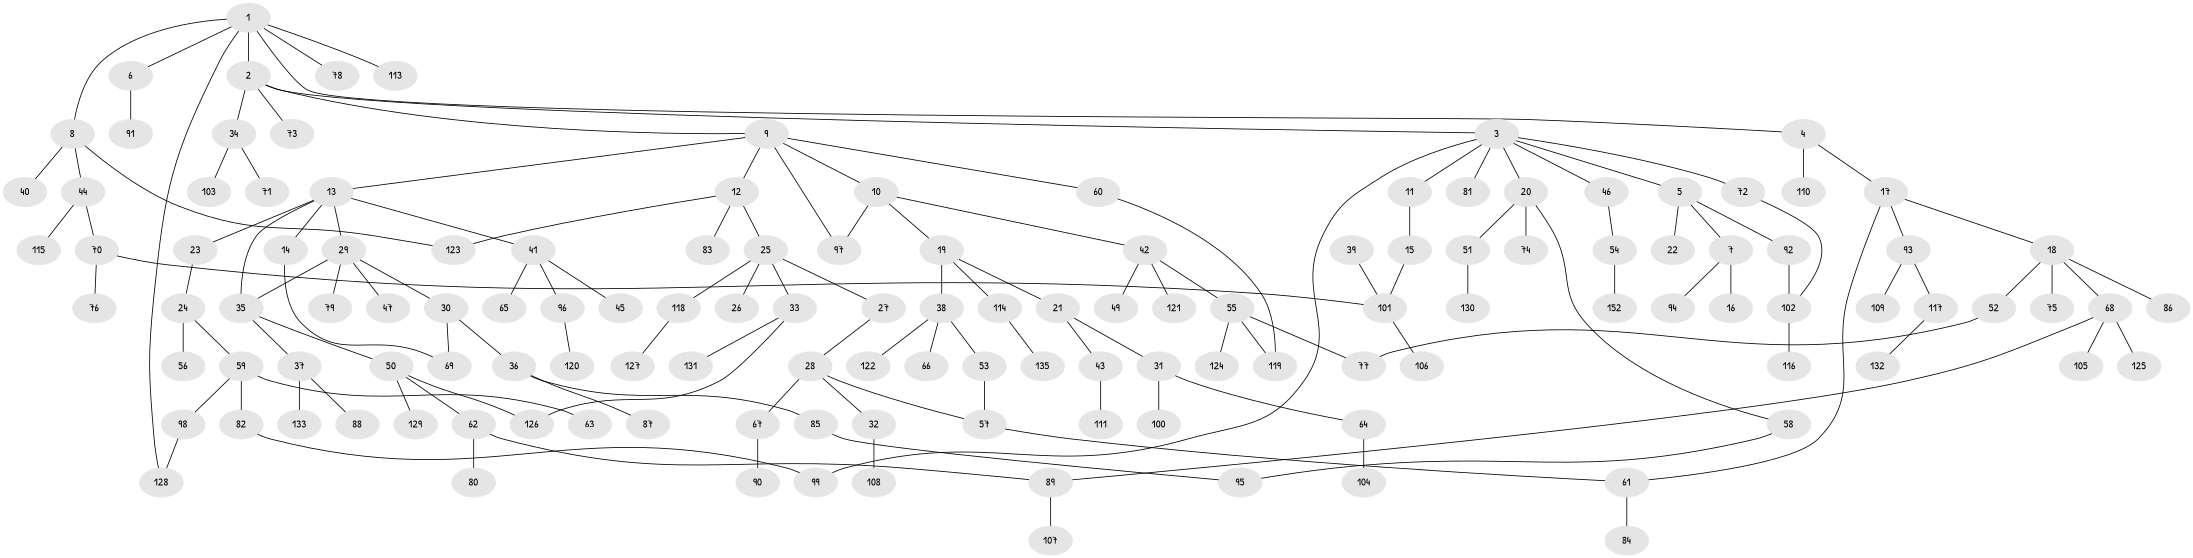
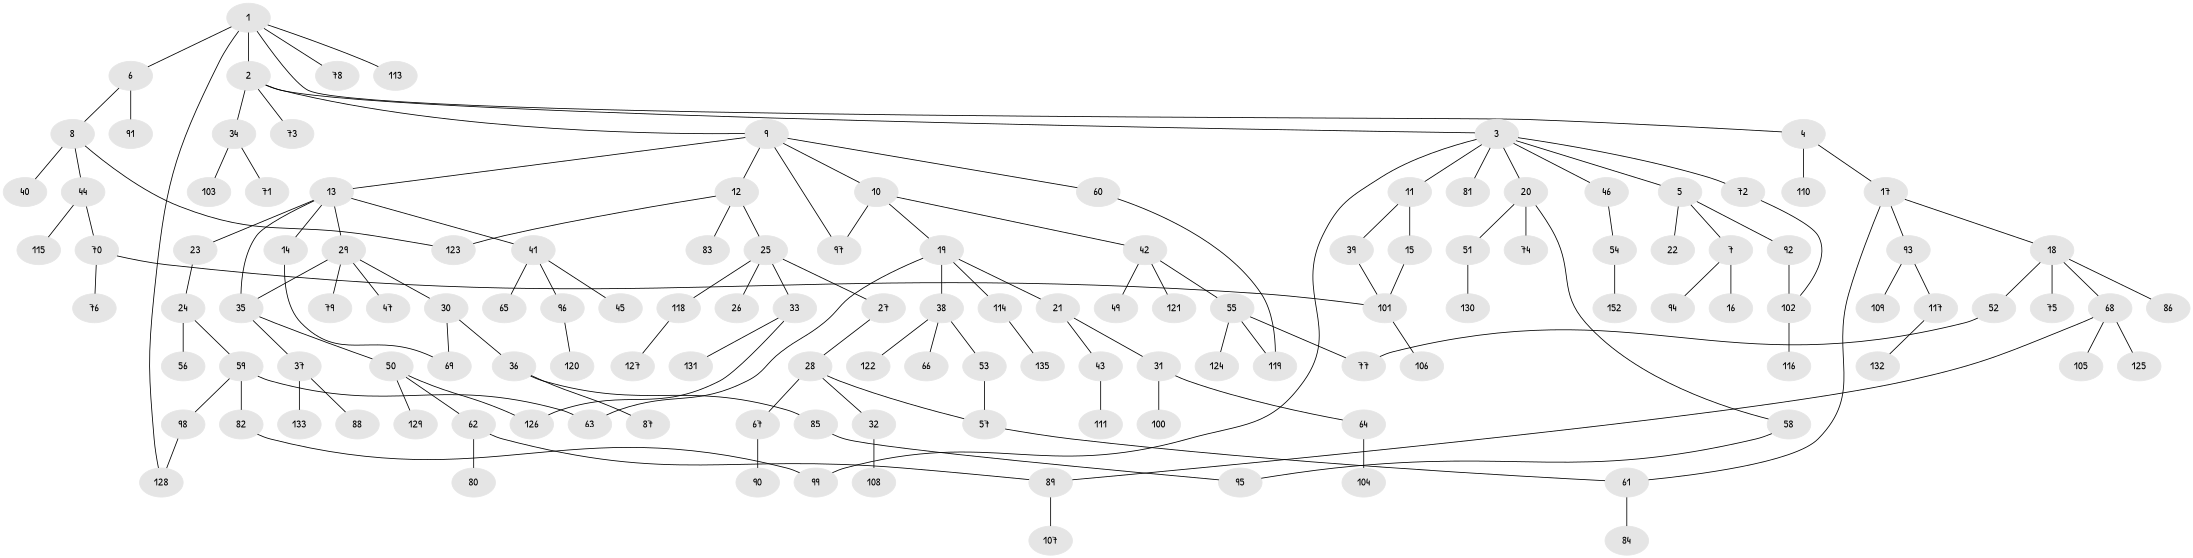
edge "1" -- "8": now "6" -- "8"
edge "11" -- "39": added
edge "19" -- "63": added
